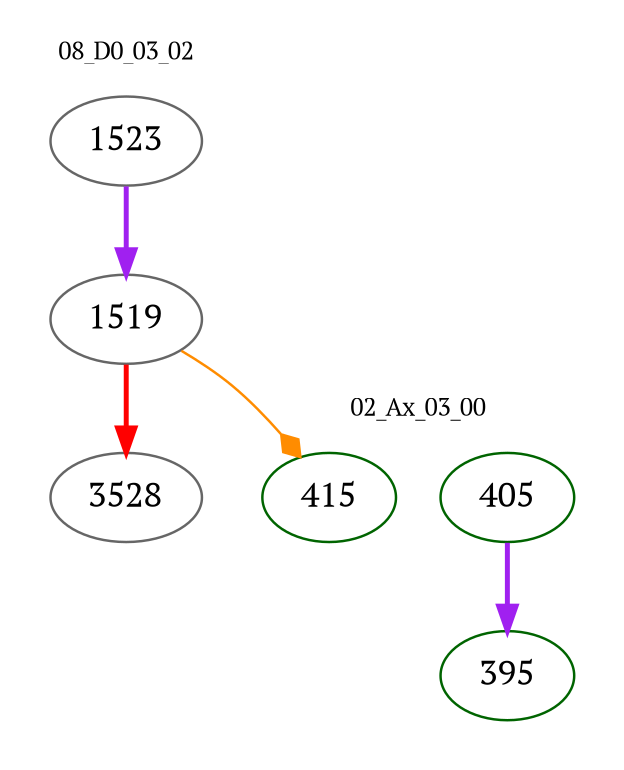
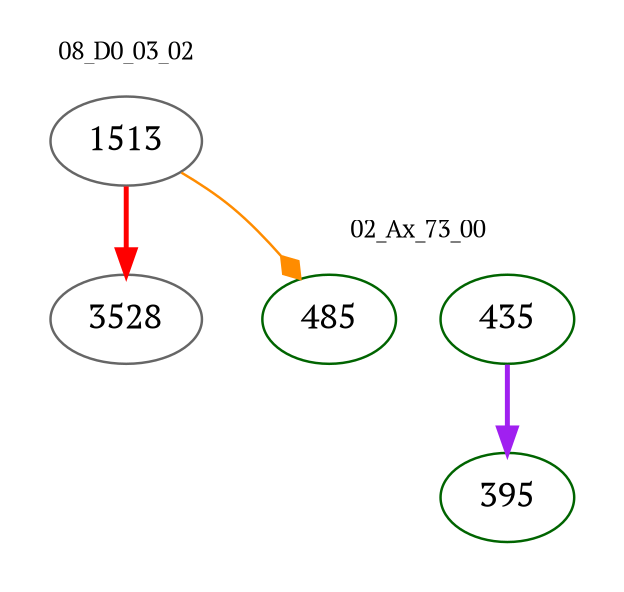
node "1523": removed
node "1519": label "1519" -> "1513"
cluster "02_Ax_03_00": label "02_Ax_03_00" -> "02_Ax_73_00"
node "415": label "415" -> "485"
node "405": label "405" -> "435"
